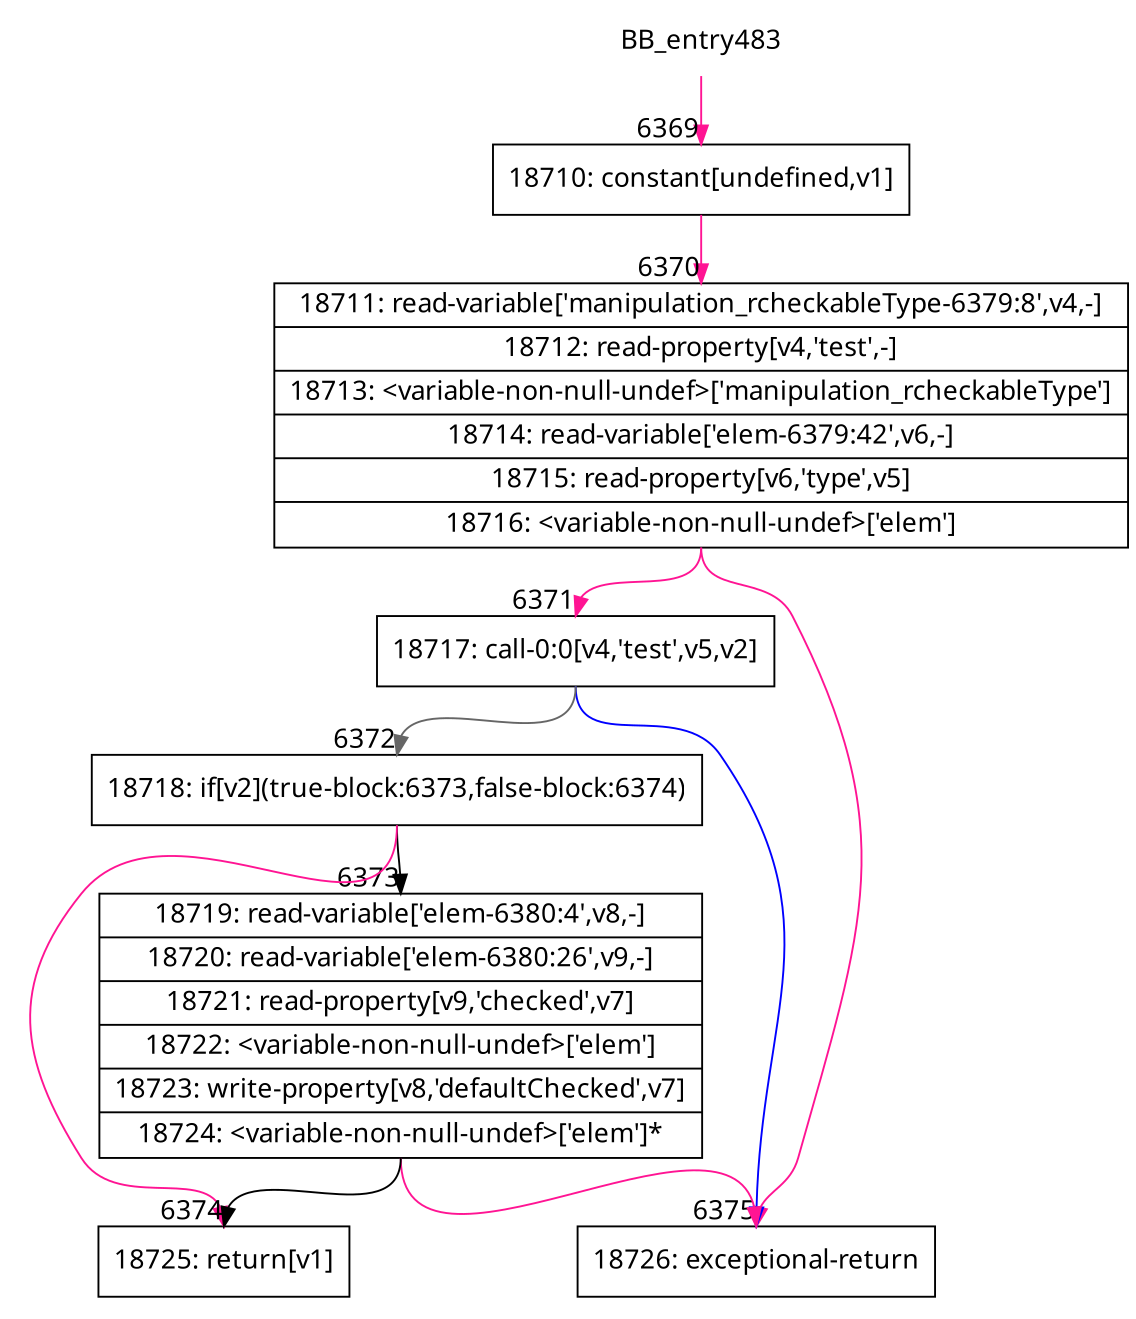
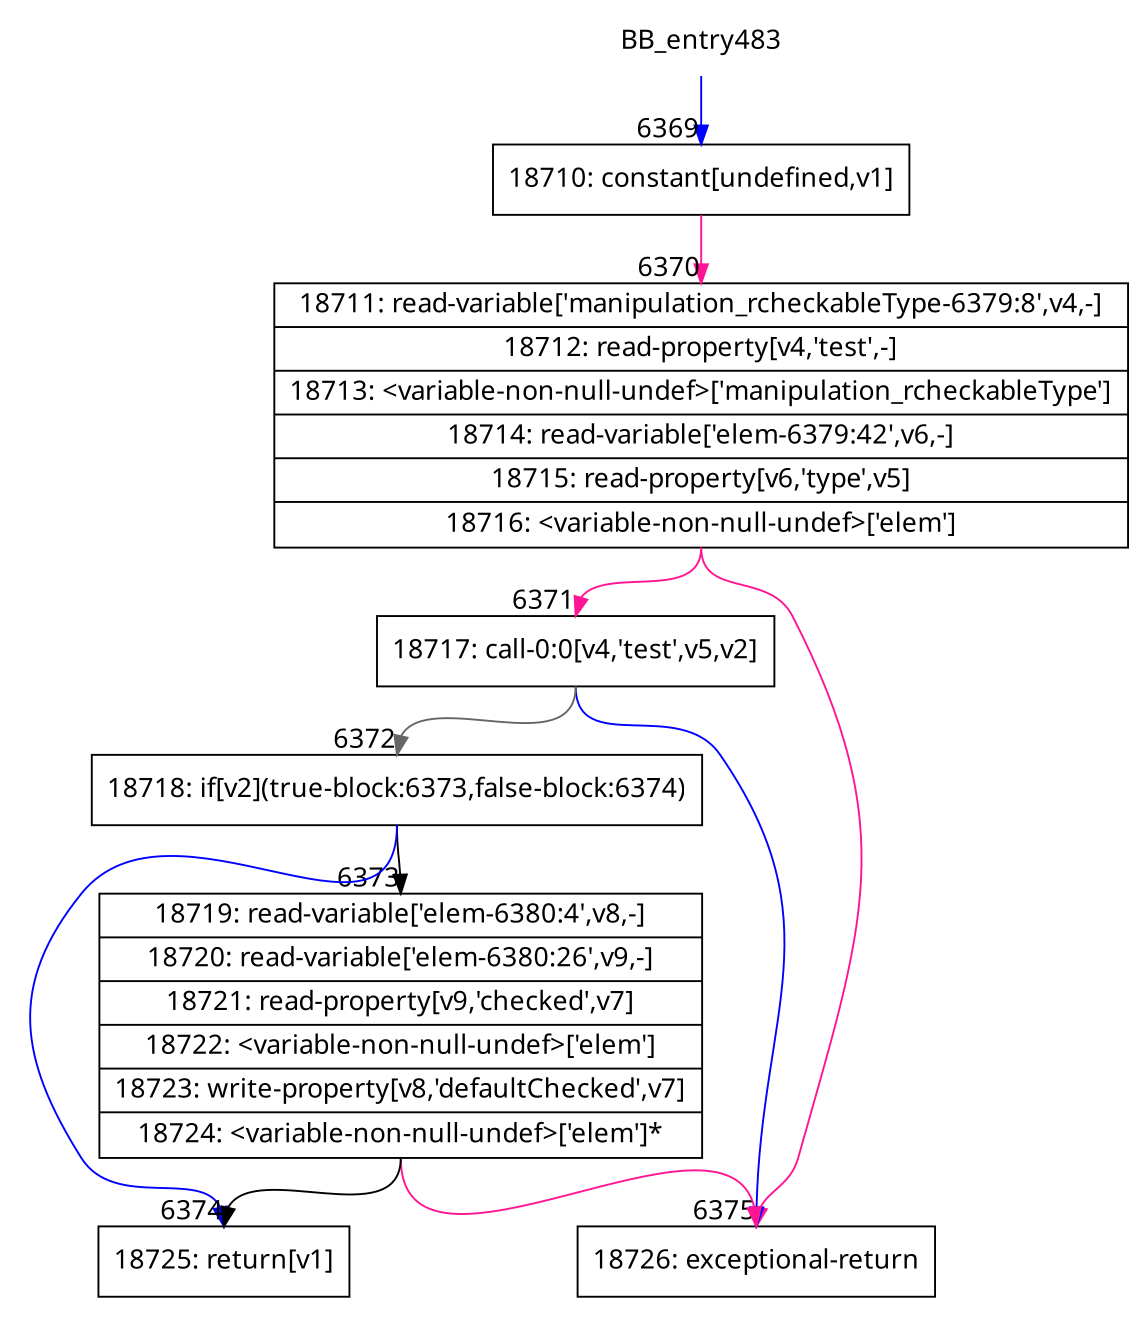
edge "BB_entry483" -> "18710: constant[undefined,v1]": color deeppink -> blue
edge "18718: if[v2](true-block:6373,false-block:6374)" -> "18725: return[v1]": color deeppink -> blue
